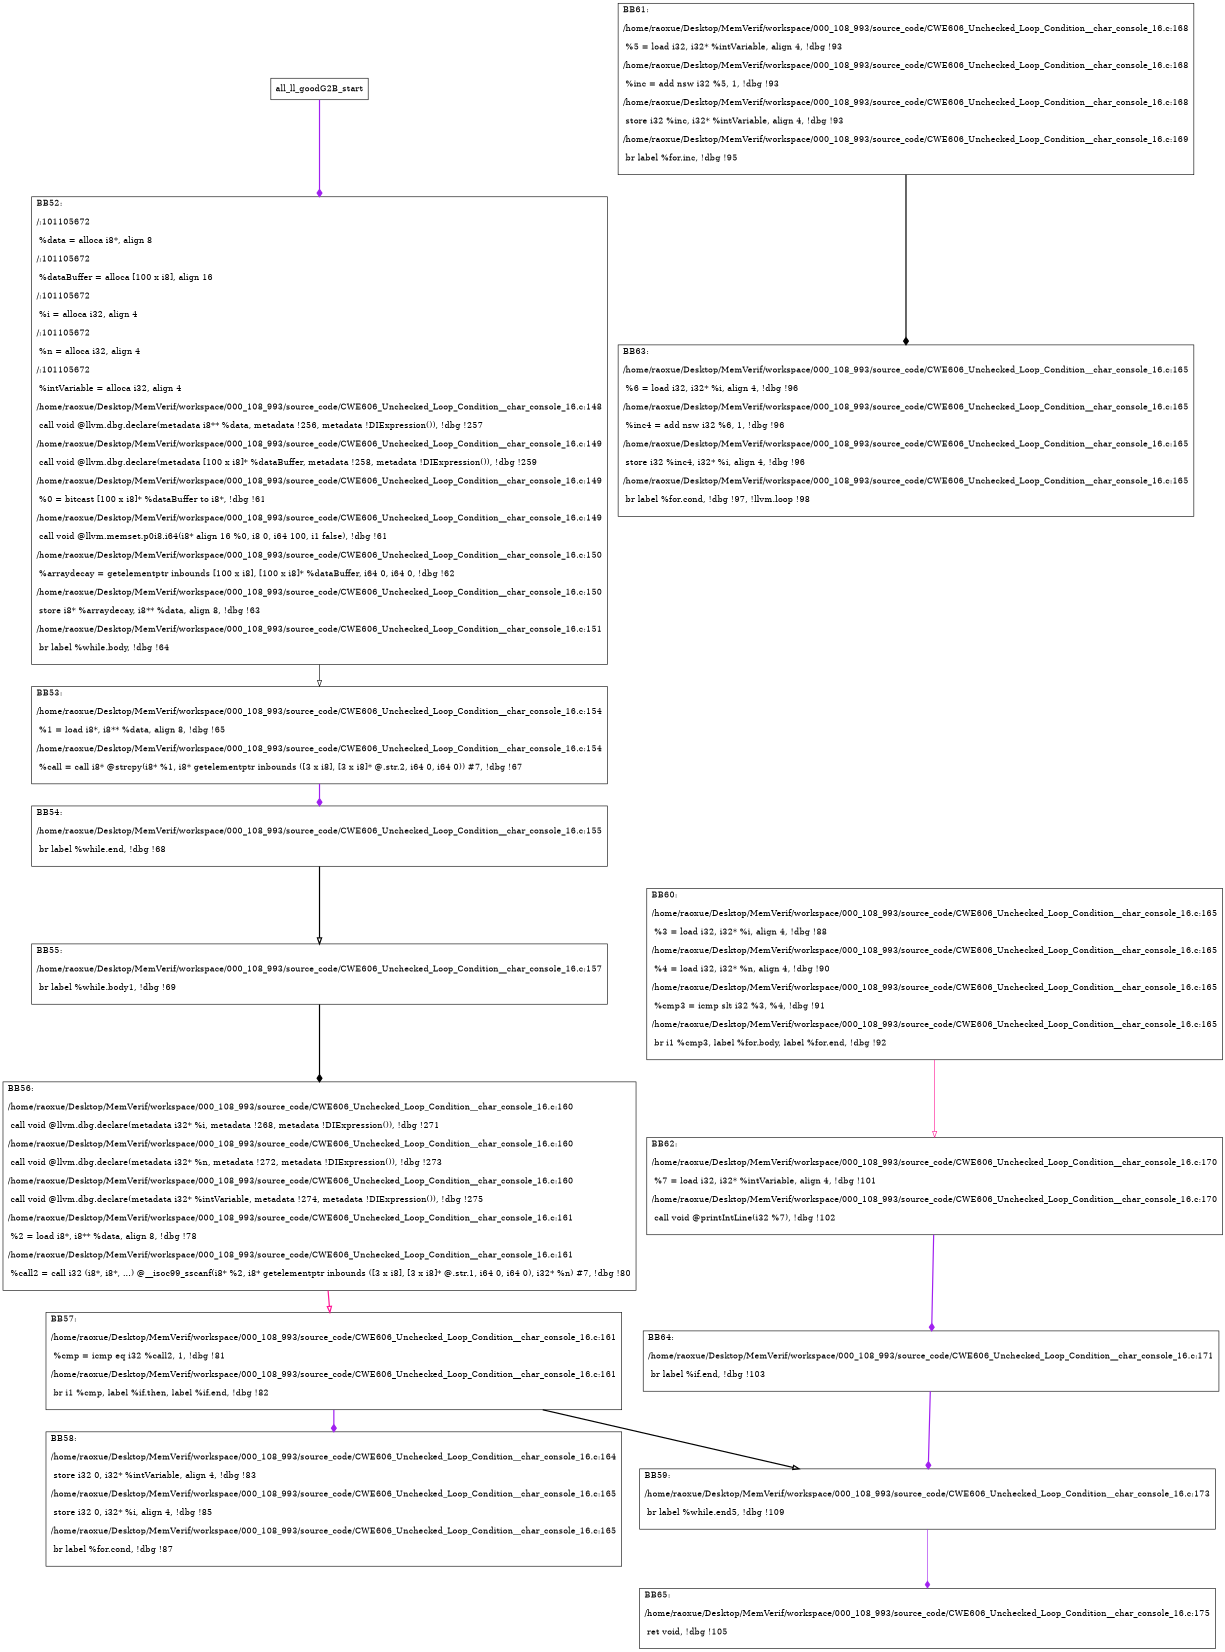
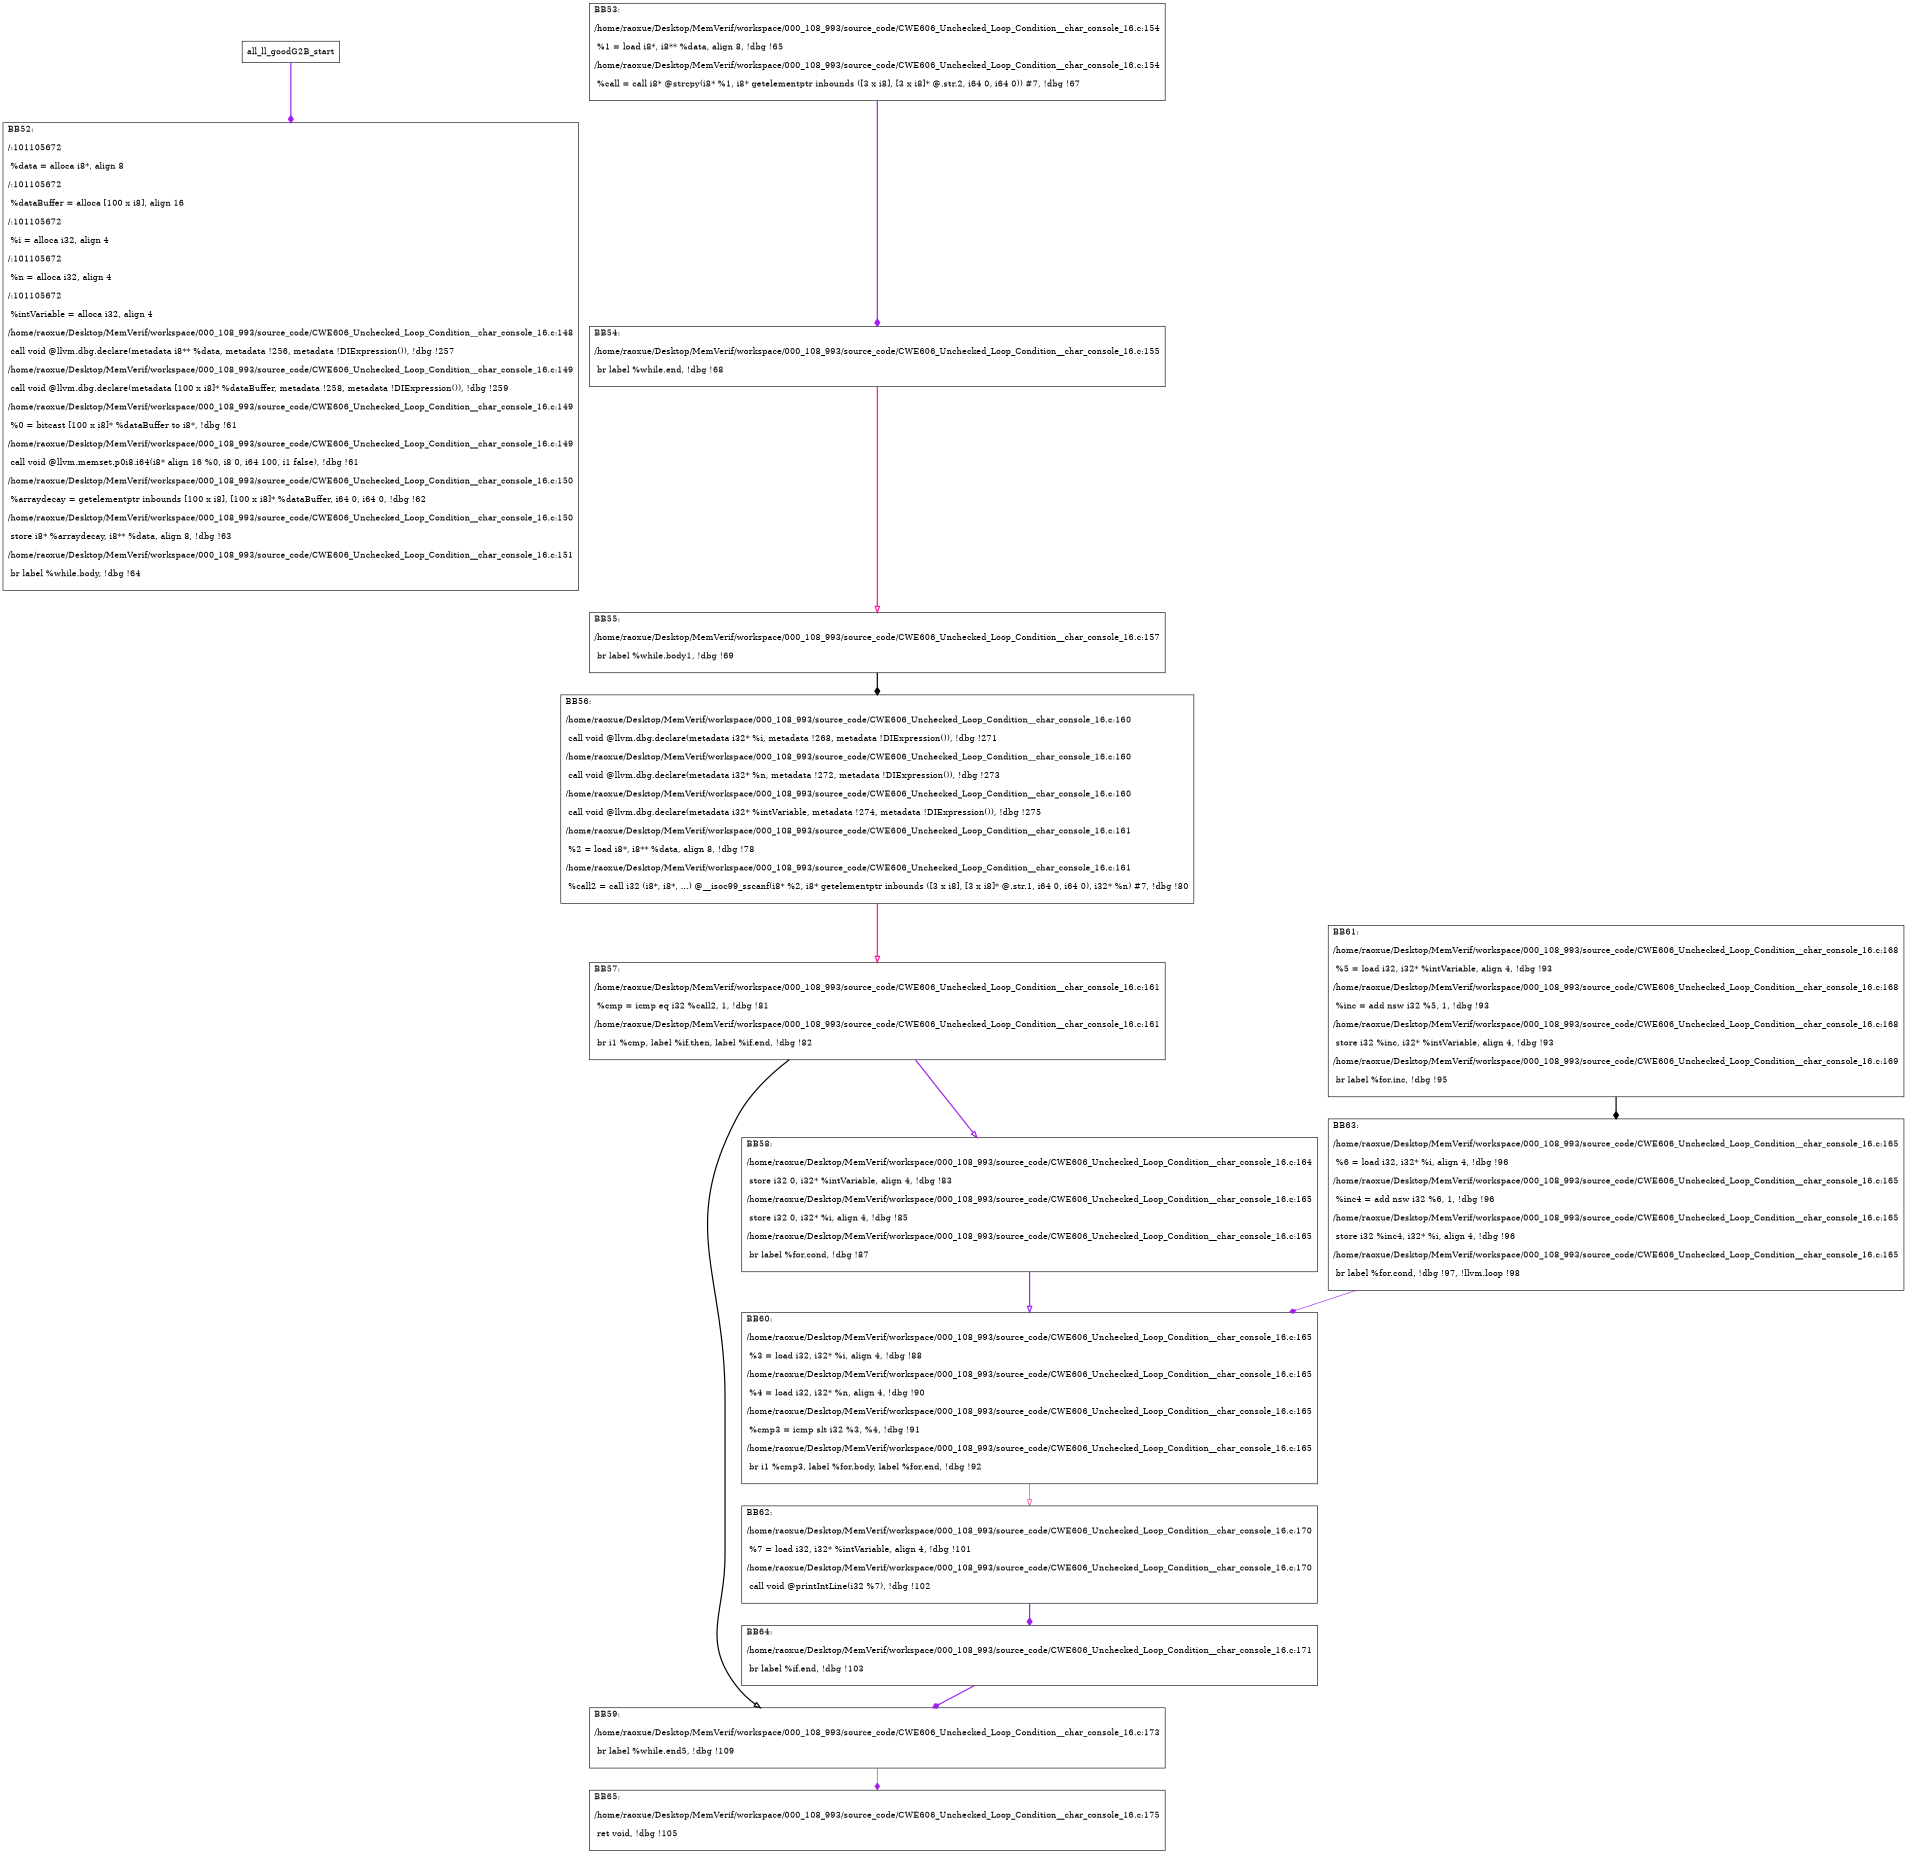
edge "BB52:" -> "BB53:": removed
edge "BB54:" -> "BB55:": color black -> deeppink
edge "BB58:" -> "BB60:": added
edge "BB63:" -> "BB60:": added
edge "BB57:" -> "BB58:": arrowhead diamond -> onormal
